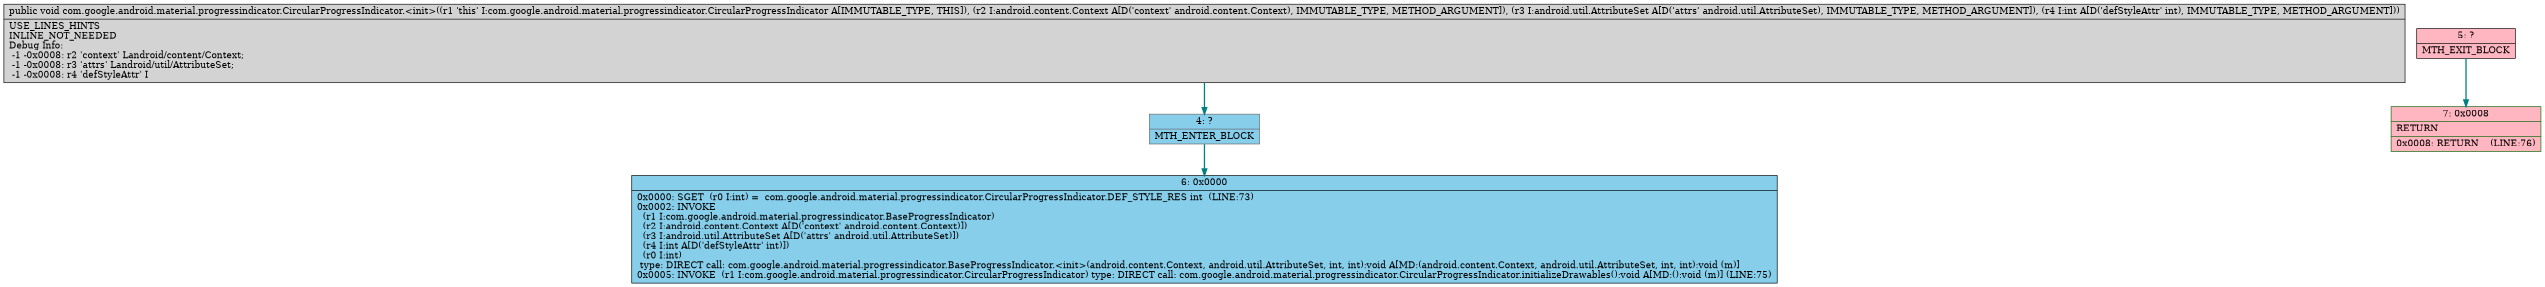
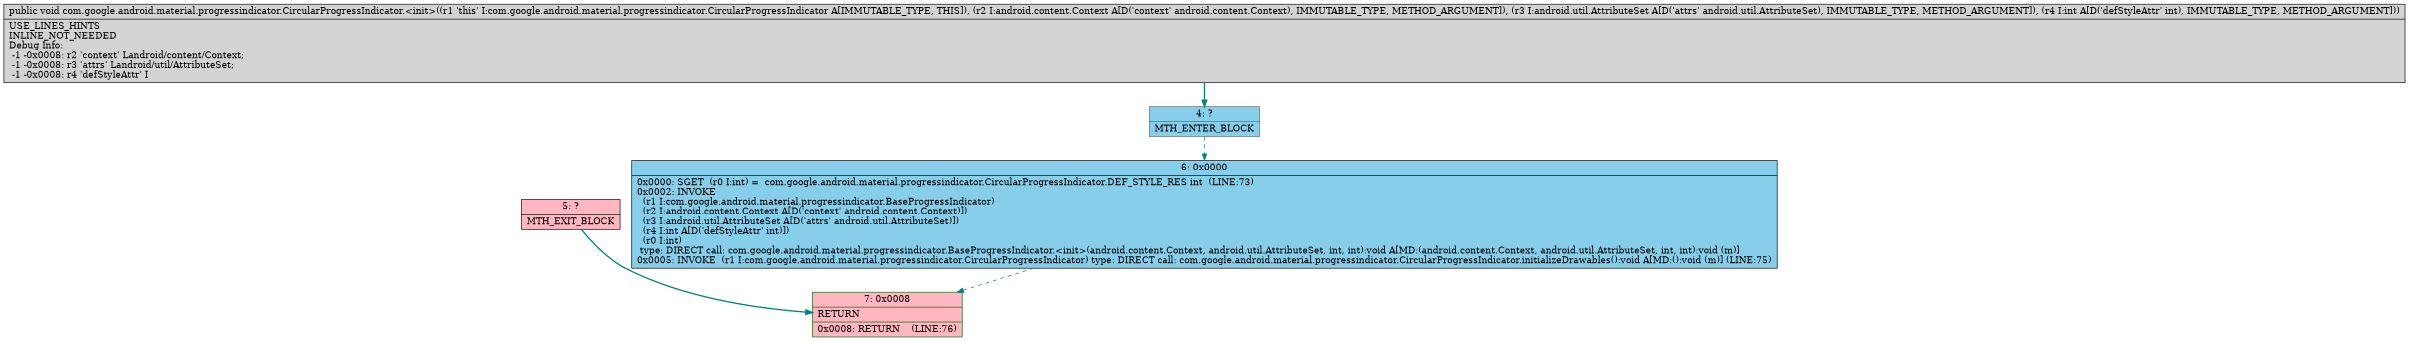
edge "4: ?" -> "6: 0x0000": style bold -> dashed
edge "6: 0x0000" -> "7: 0x0008": added
